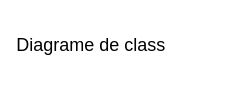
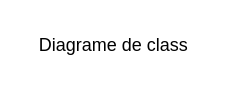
node "Diagrame de class": moved (91, 46) -> (113, 46)
